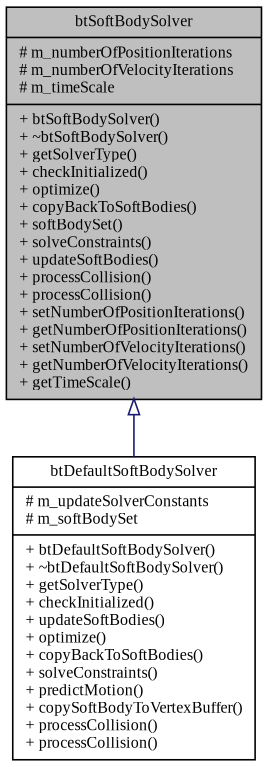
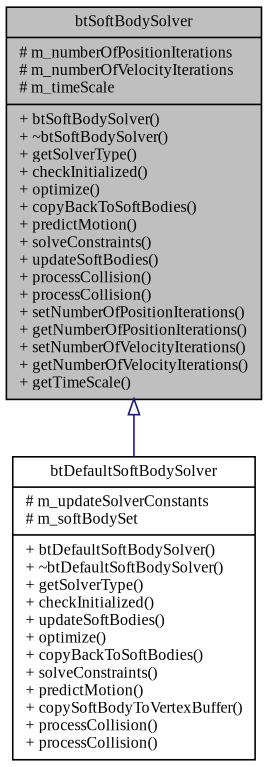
node "btSoftBodySolver": text "+ softBodySet()" -> "+ predictMotion()"
